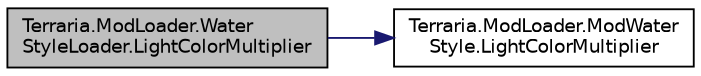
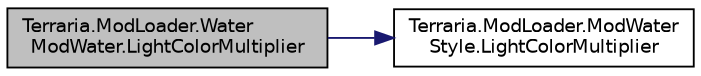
node "Terraria.ModLoader.Water StyleLoader.LightColorMultiplier": label "Terraria.ModLoader.Water StyleLoader.LightColorMultiplier" -> "Terraria.ModLoader.Water ModWater.LightColorMultiplier"
